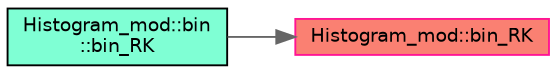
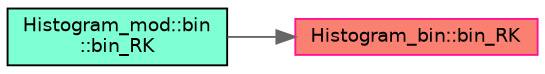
node "Histogram_mod::bin_RK": label "Histogram_mod::bin_RK" -> "Histogram_bin::bin_RK"
